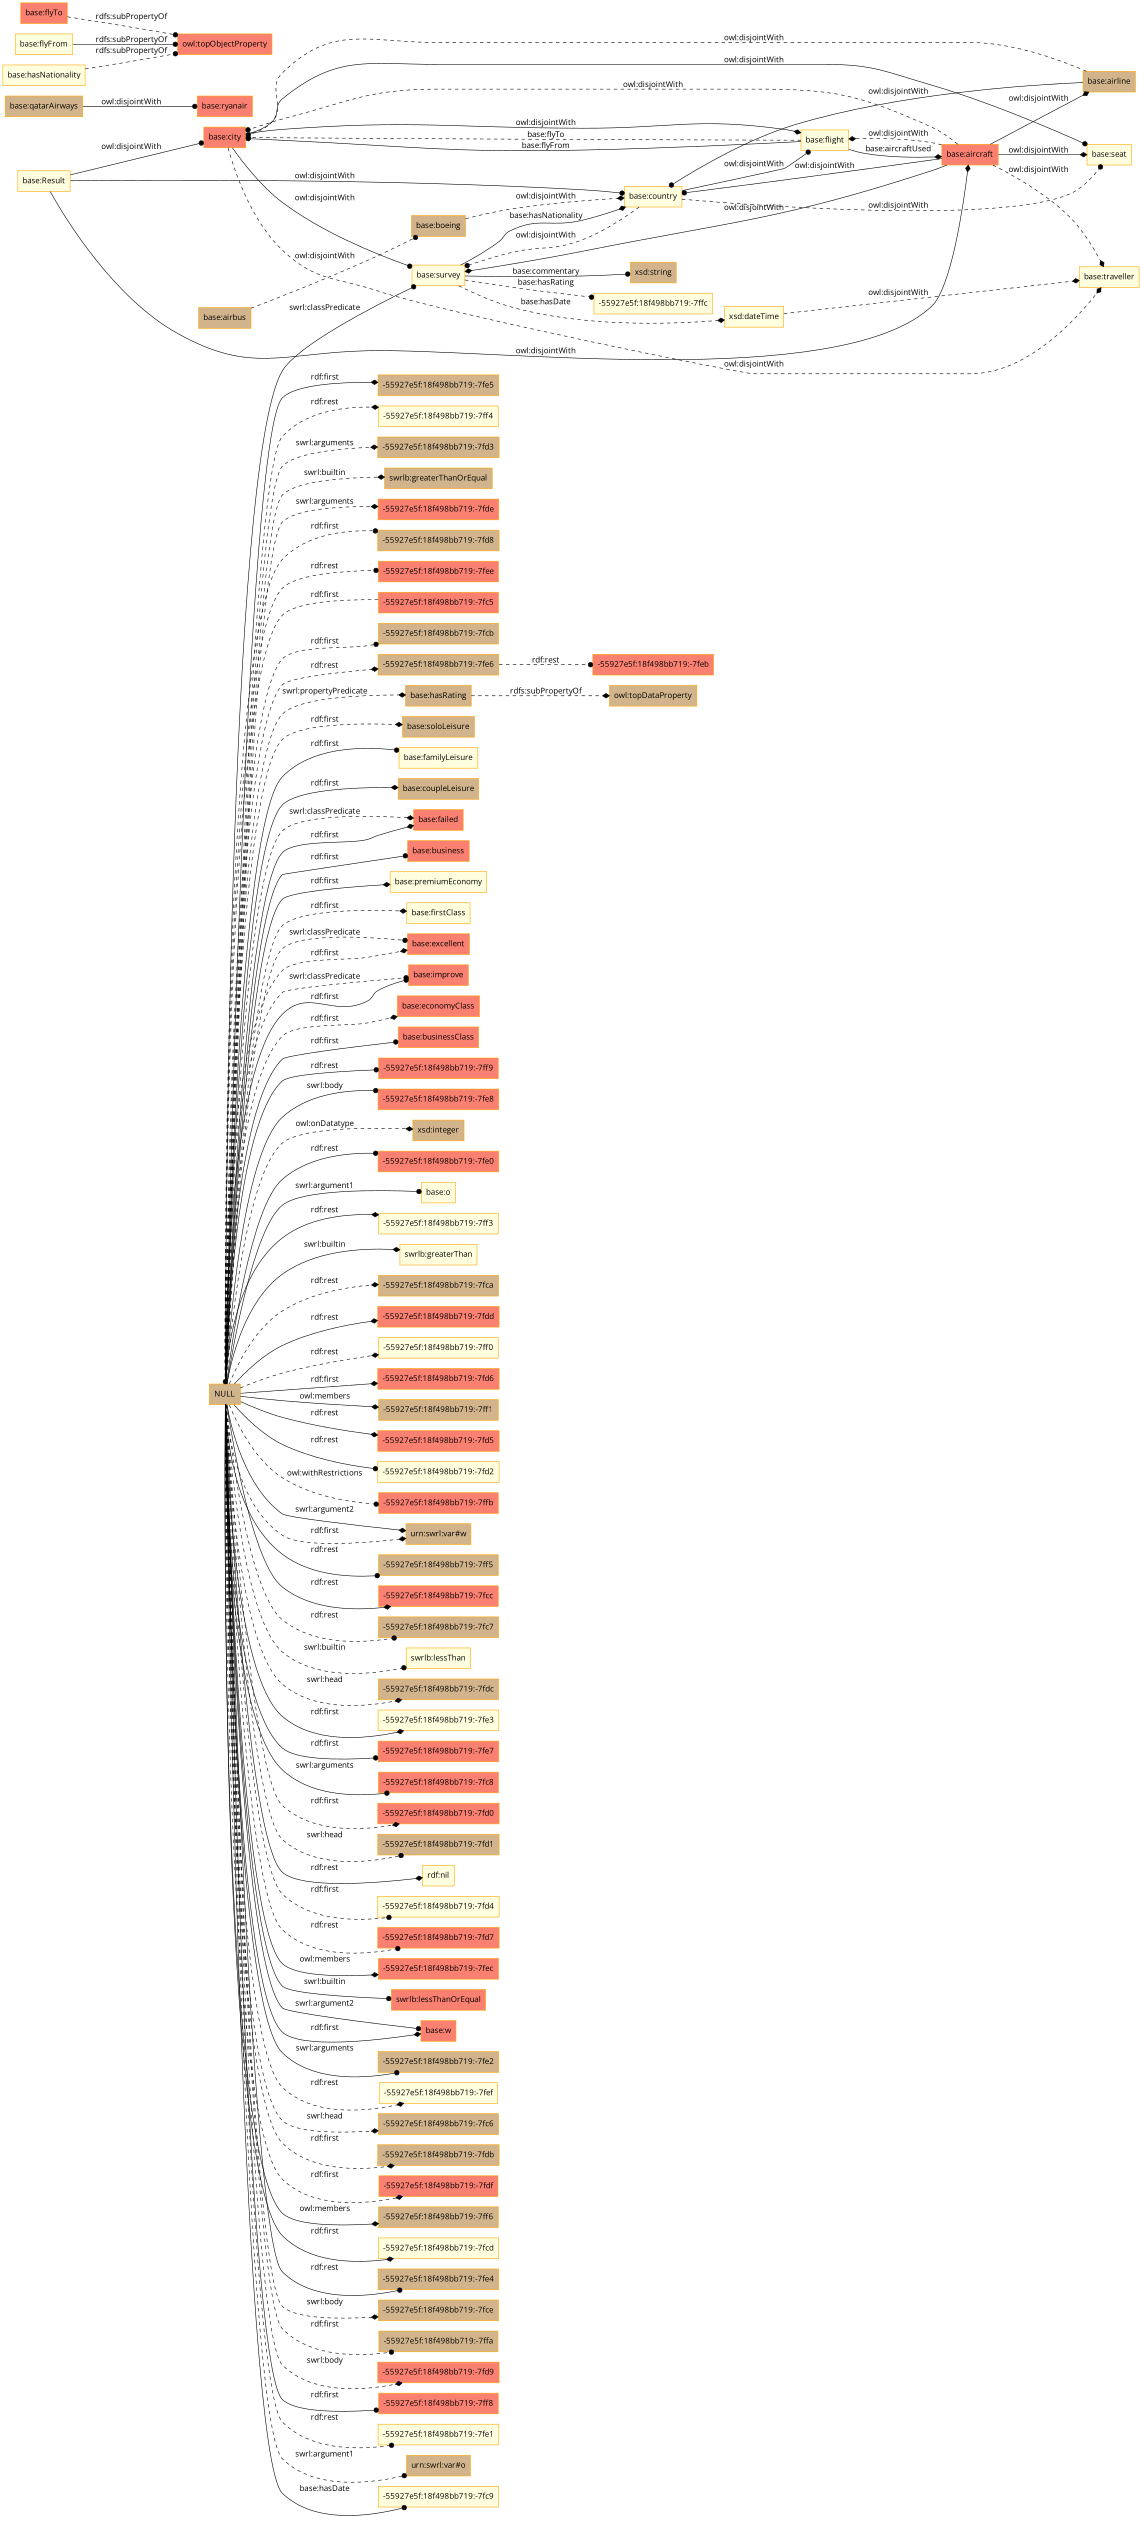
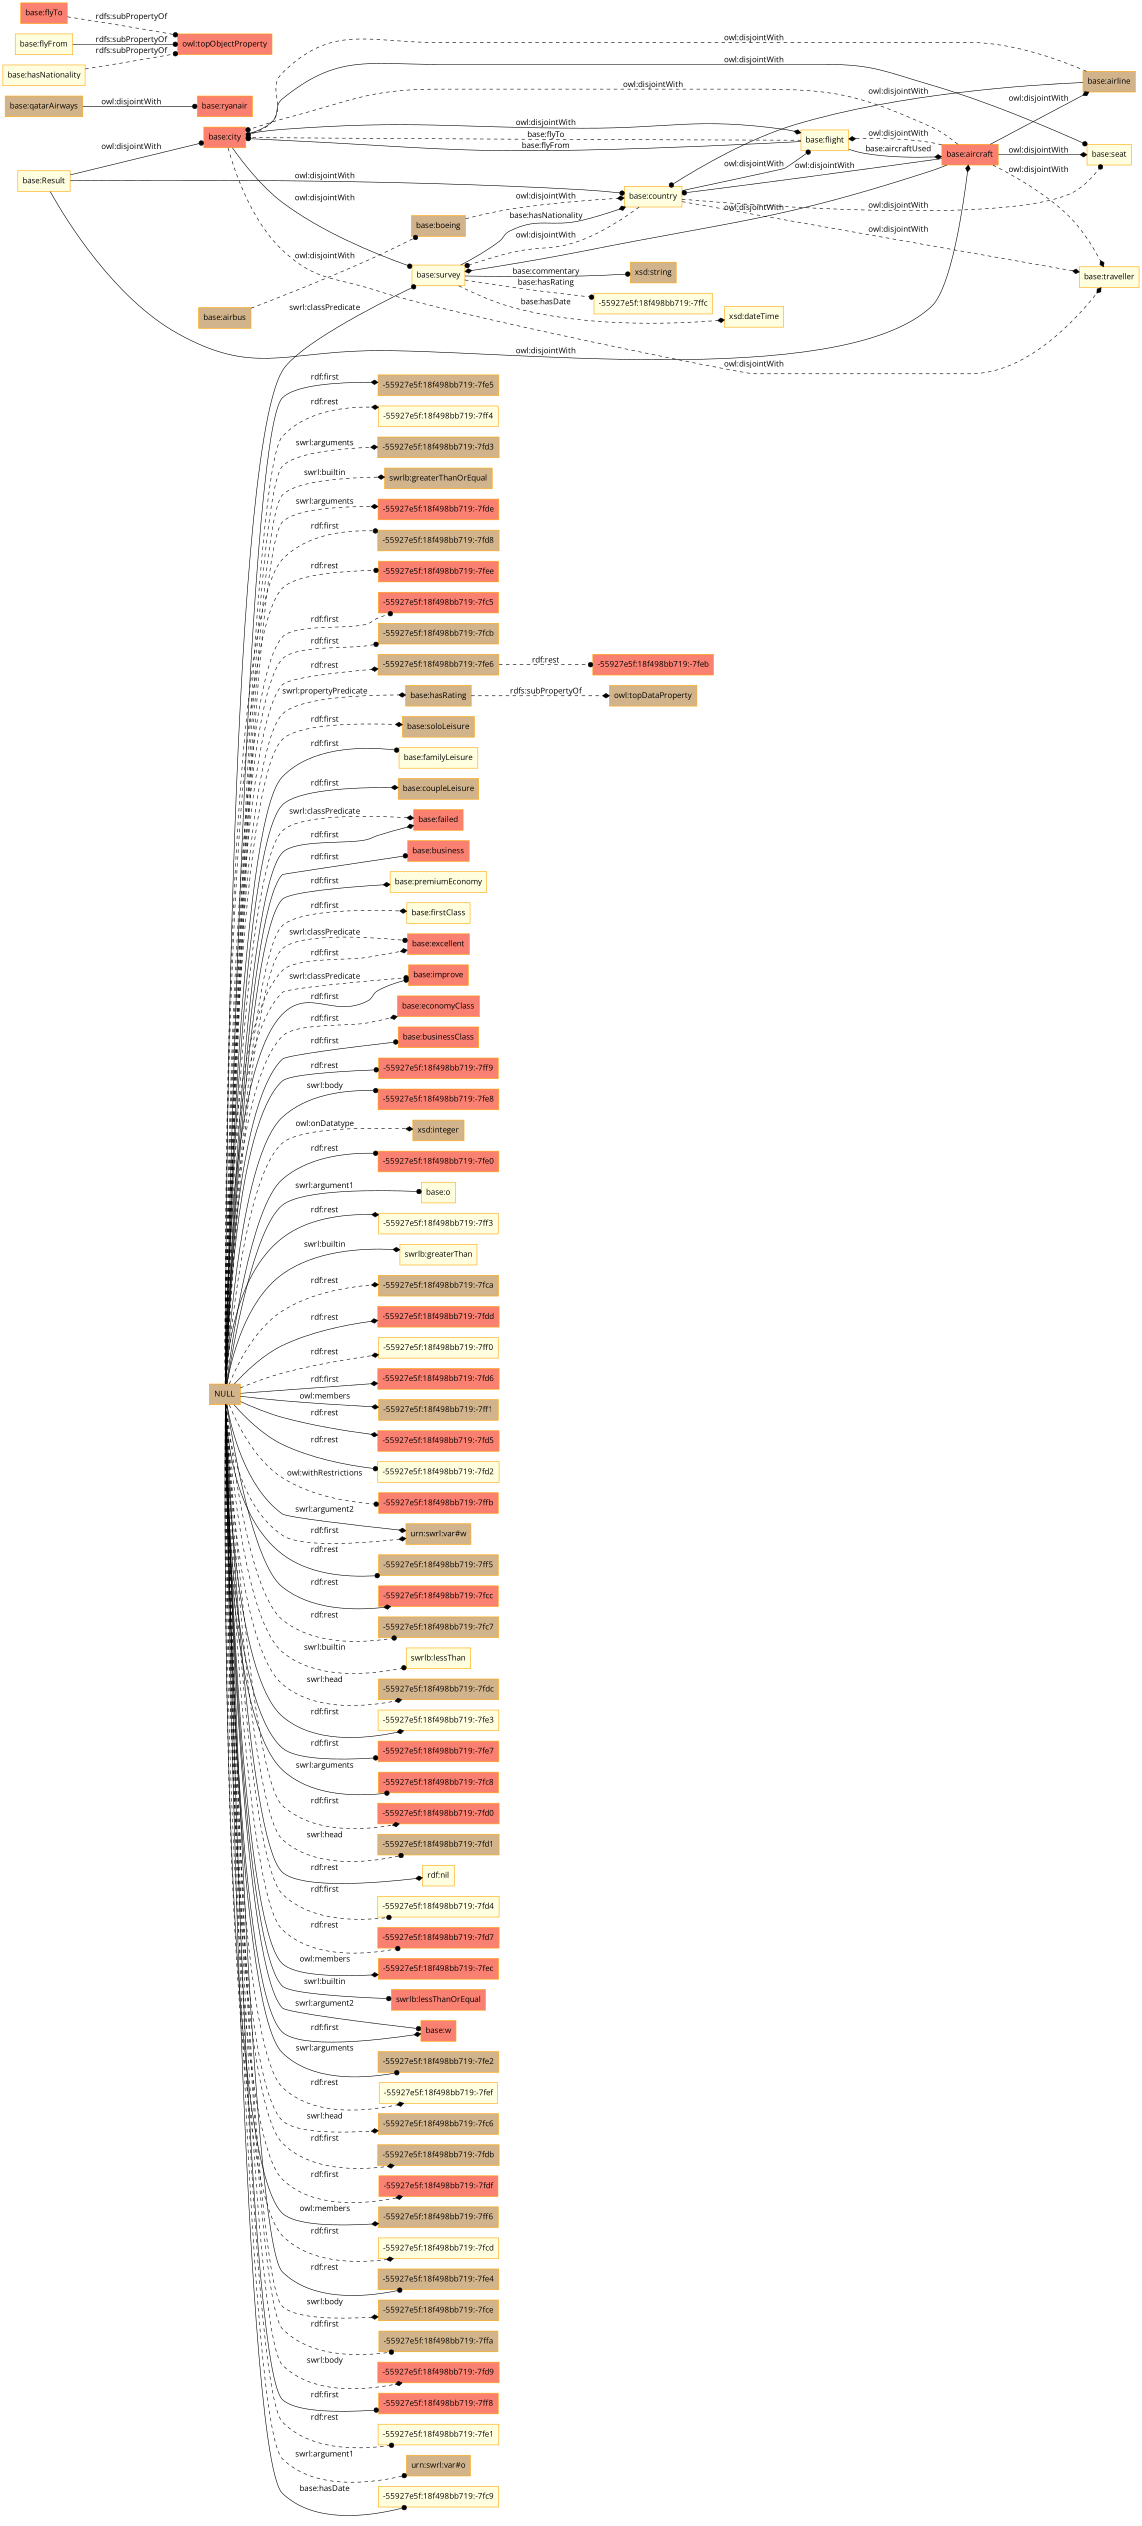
edge "xsd:dateTime" -> "base:traveller": now "base:country" -> "base:traveller"
edge "-55927e5f:18f498bb719:-7fc5" -> "NULL": reversed
edge "NULL" -> "-55927e5f:18f498bb719:-7fcd": style solid -> dashed
